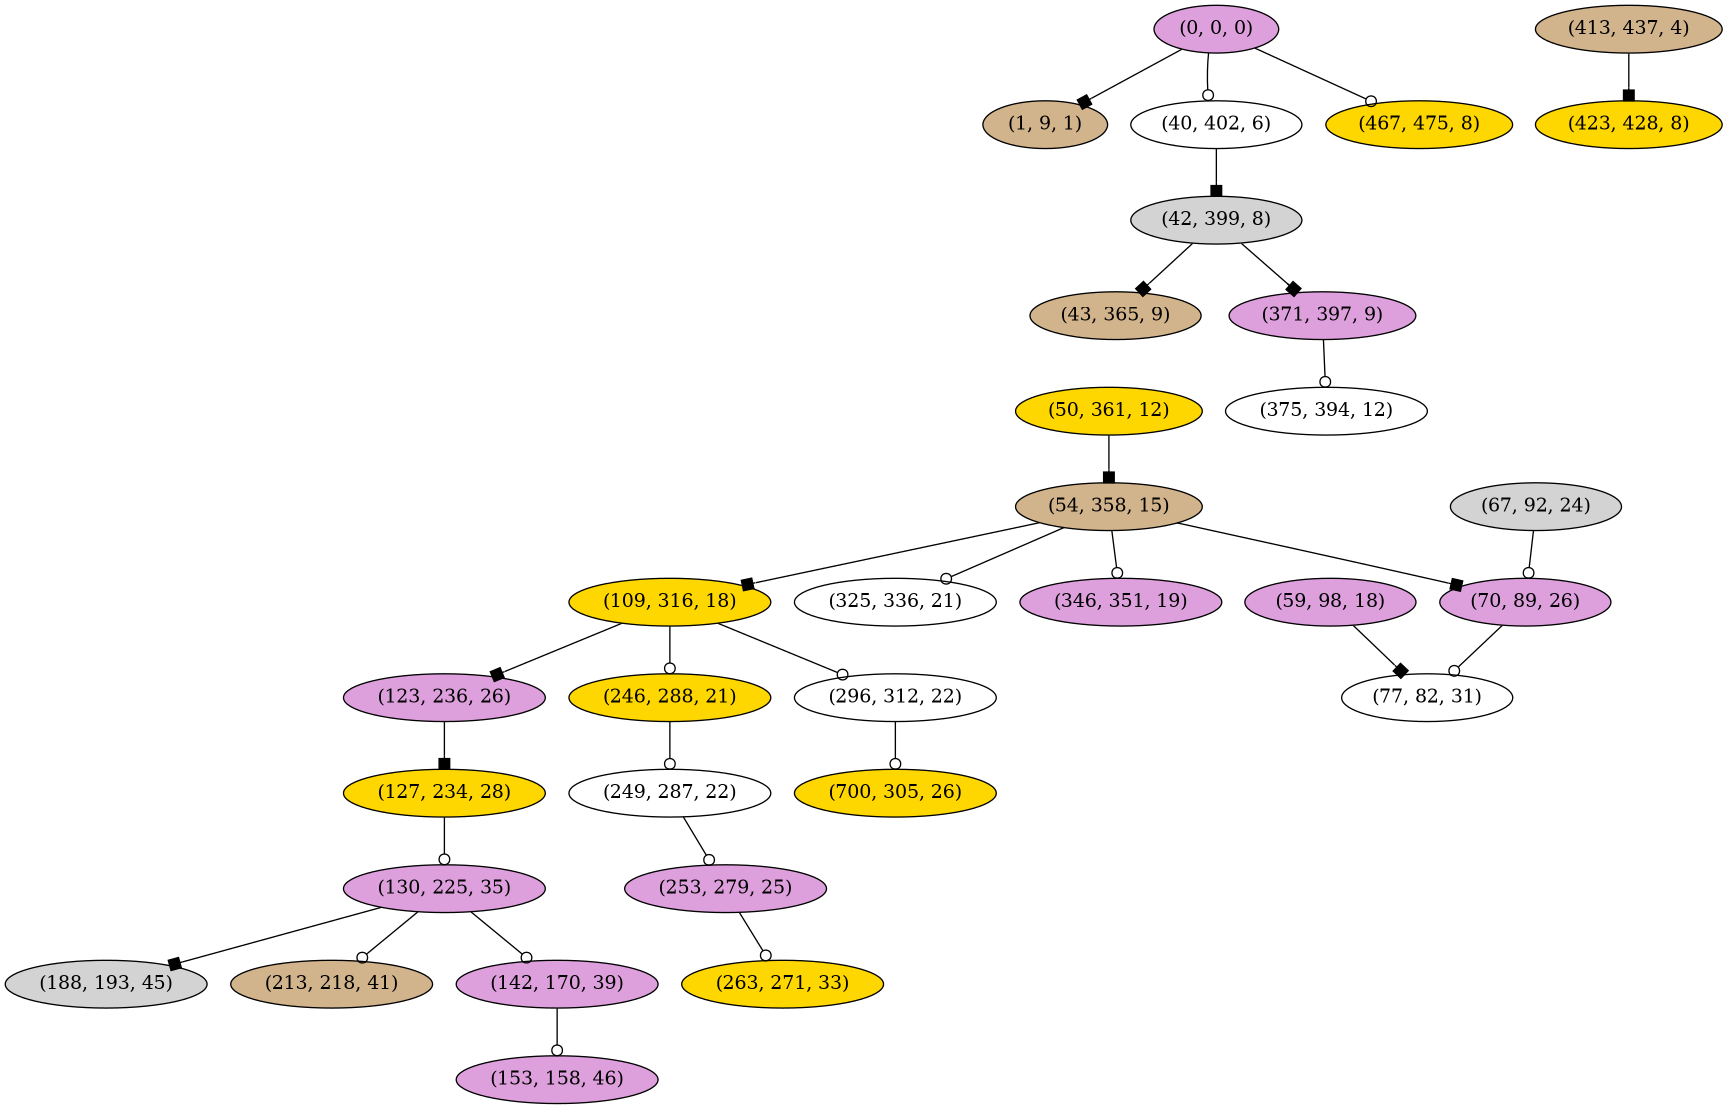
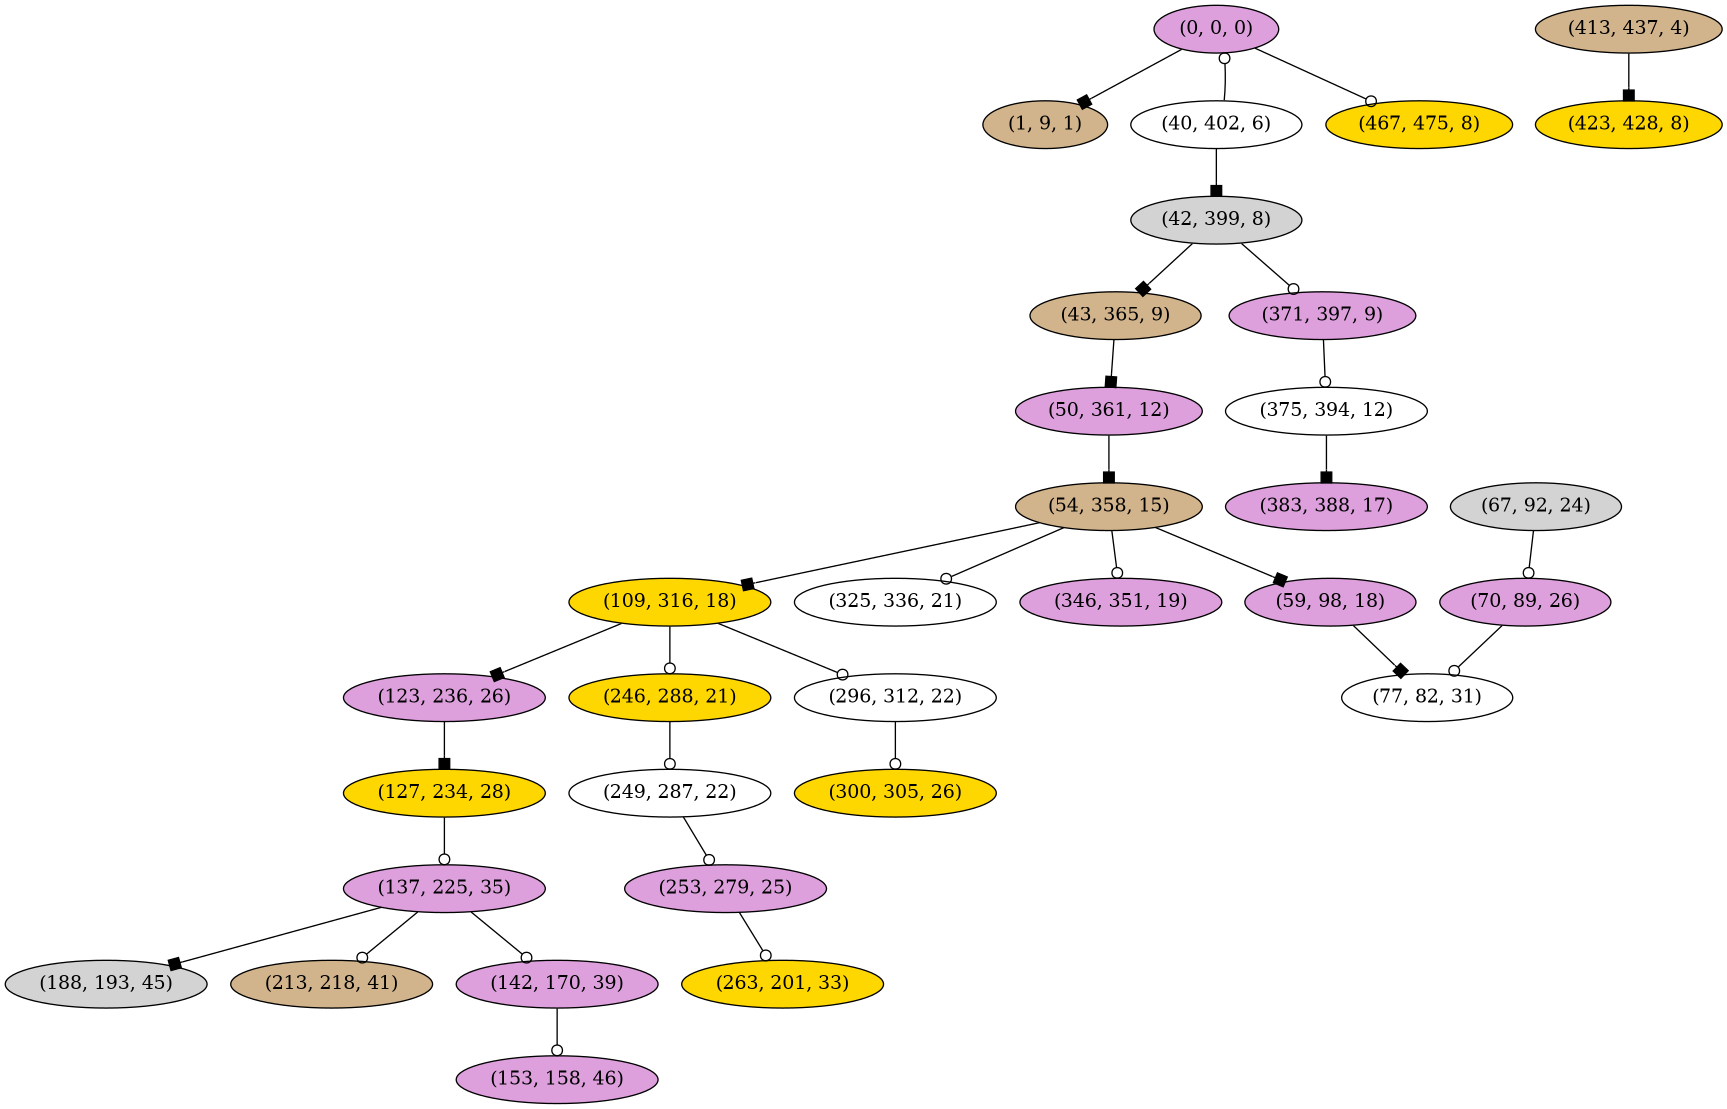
edge "(0, 0, 0)" -> "(40, 402, 6)": reversed
edge "(42, 399, 8)" -> "(371, 397, 9)": arrowhead box -> odot
edge "(43, 365, 9)" -> "(50, 361, 12)": added
node "(50, 361, 12)": fillcolor gold -> plum
node "(383, 388, 17)": added
edge "(54, 358, 15)" -> "(70, 89, 26)": now "(54, 358, 15)" -> "(59, 98, 18)"
node "(700, 305, 26)": label "(700, 305, 26)" -> "(300, 305, 26)"
node "(130, 225, 35)": label "(130, 225, 35)" -> "(137, 225, 35)"
node "(263, 271, 33)": label "(263, 271, 33)" -> "(263, 201, 33)"
